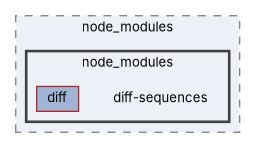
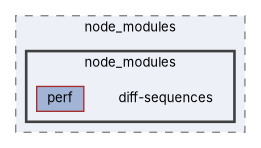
node "diff": label "diff" -> "perf"
